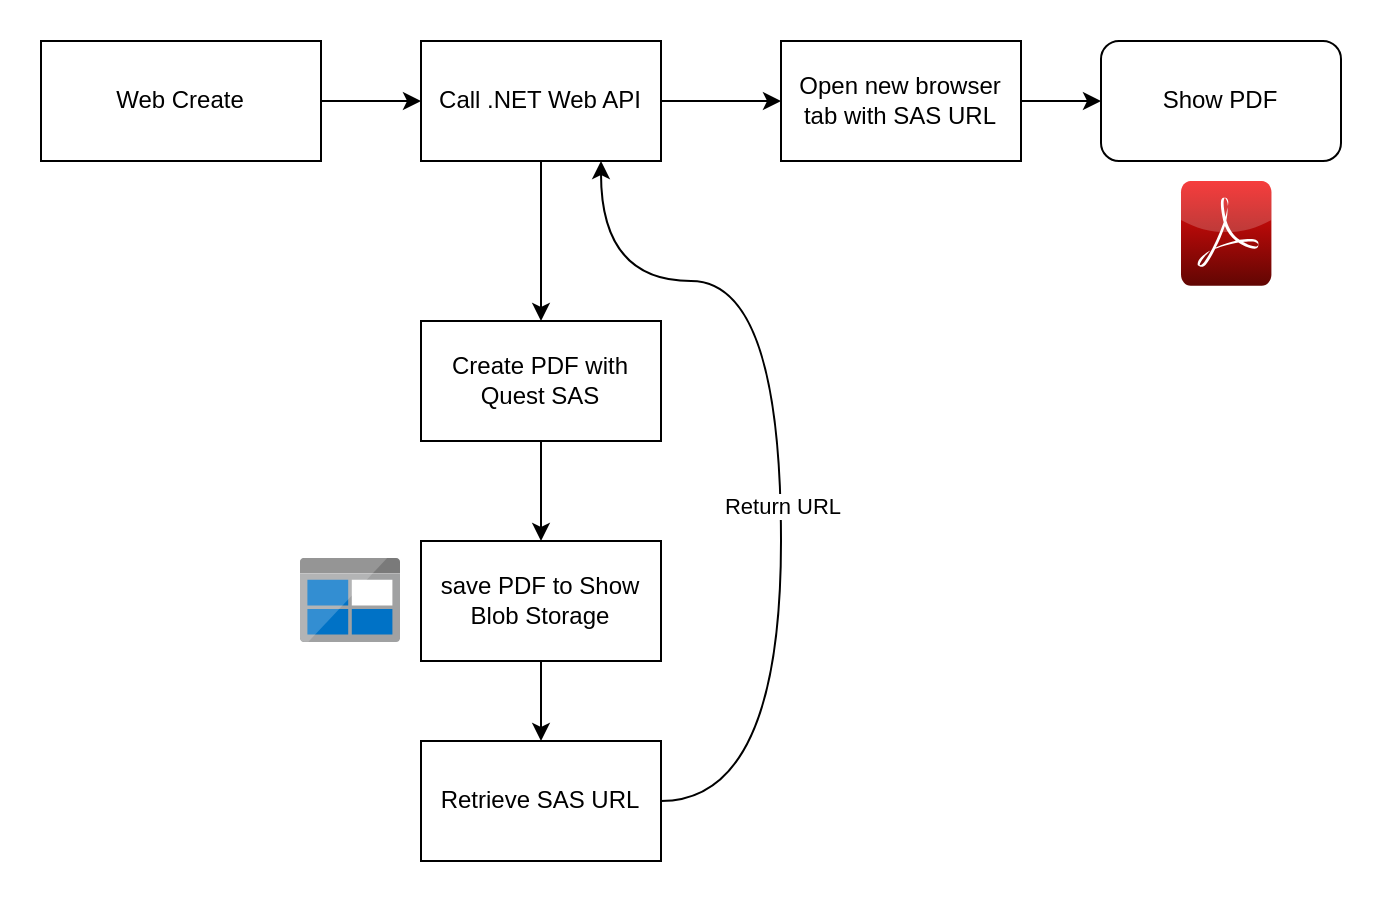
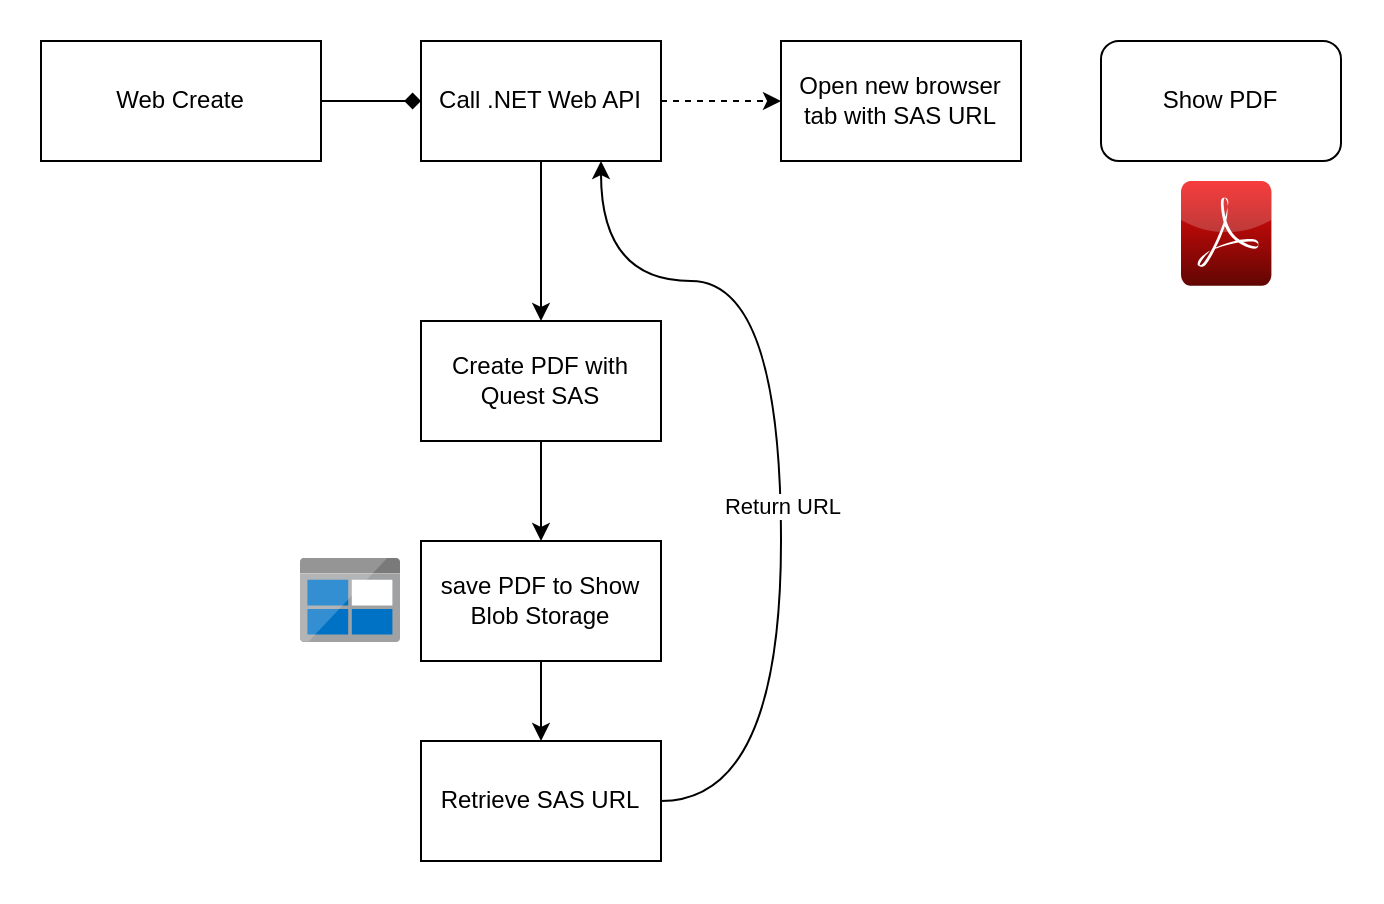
edge "Web Create" -> "Call .NET Web API": arrowhead classic -> diamond
edge "Call .NET Web API" -> "Open new browser tab with SAS URL": style solid -> dashed
edge "Open new browser tab with SAS URL" -> "Show PDF": removed
